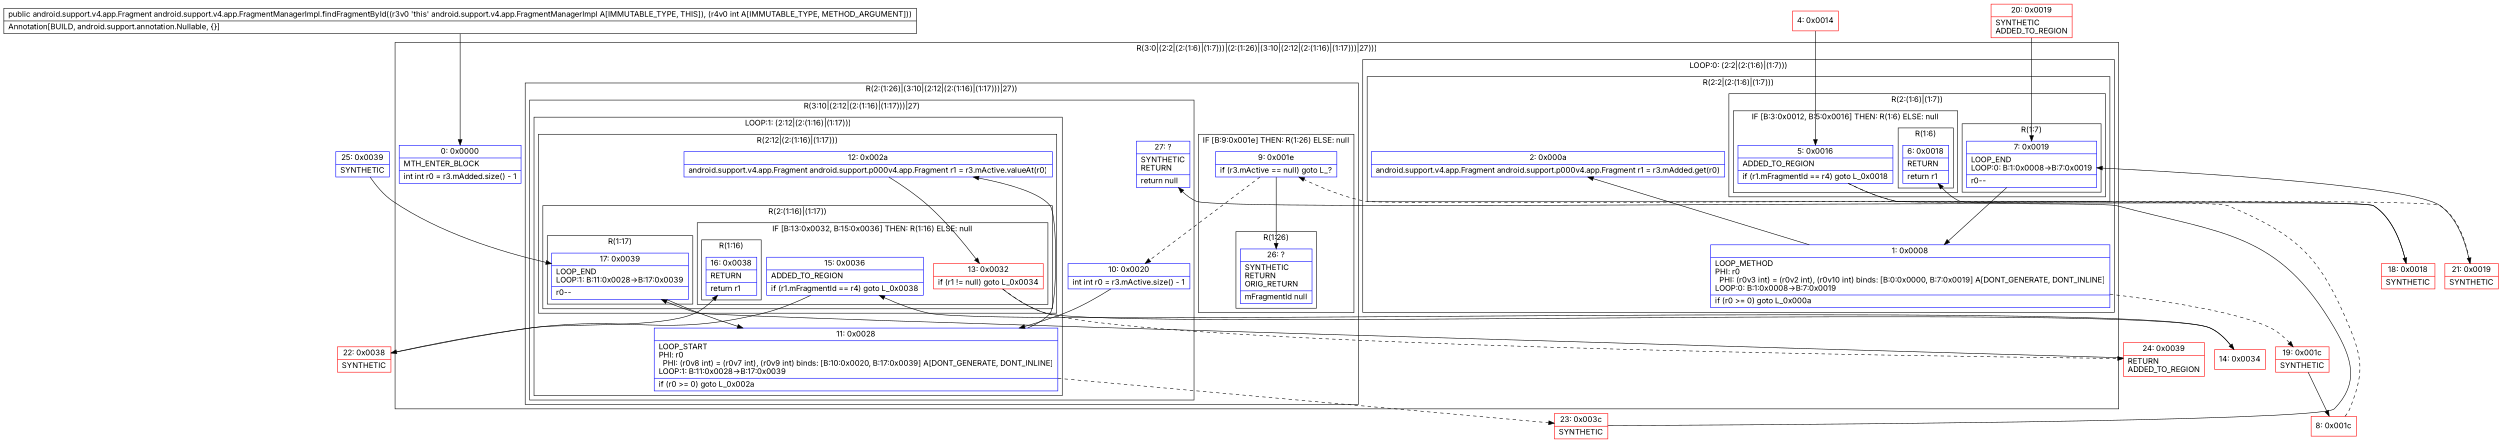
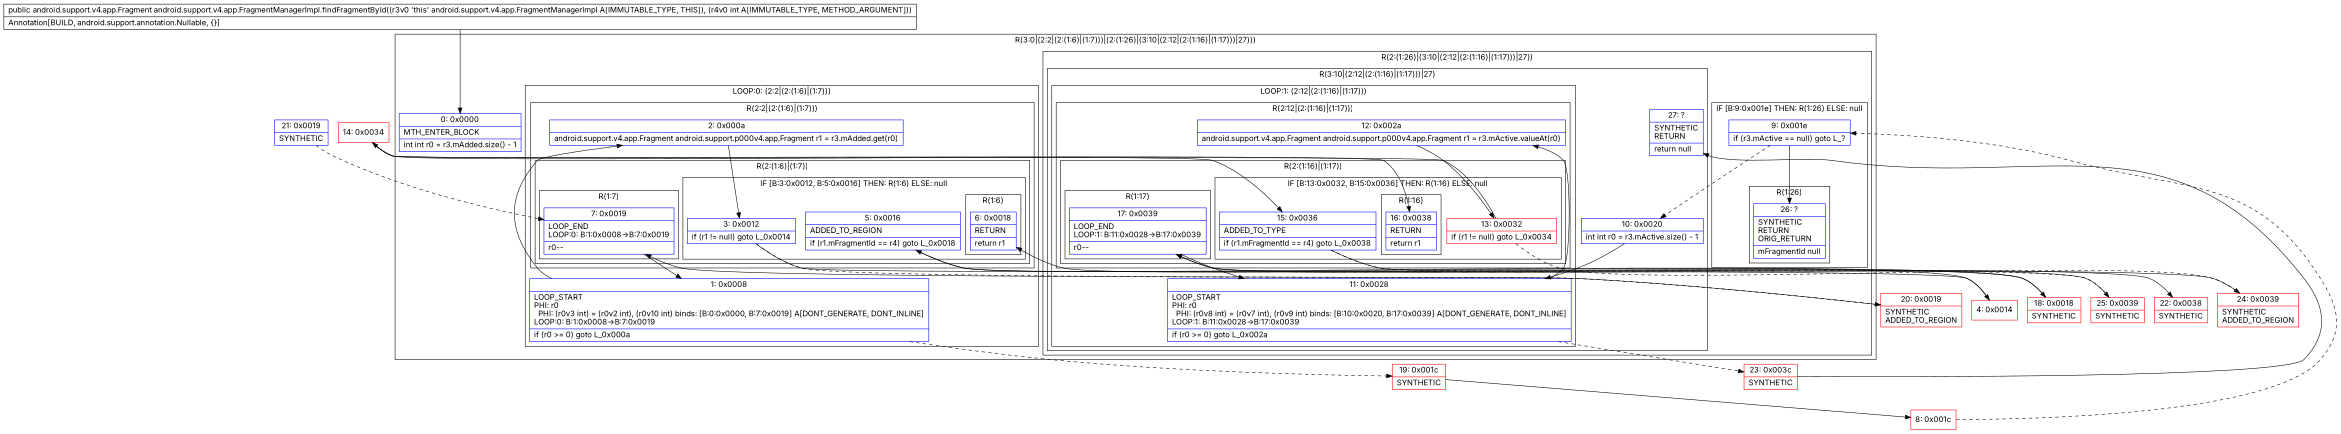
node "25: 0x0039": color blue -> red
edge "21: 0x0019" -> "7: 0x0019": style solid -> dashed
edge "5: 0x0016" -> "21: 0x0019": removed
node "3: 0x0012": added
node "1: 0x0008": text "LOOP_METHOD" -> "LOOP_START"
edge "15: 0x0036" -> "25: 0x0039": added
node "15: 0x0036": text "ADDED_TO_REGION" -> "ADDED_TO_TYPE"
node "21: 0x0019": color red -> blue
edge "22: 0x0038" -> "16: 0x0038": now "14: 0x0034" -> "16: 0x0038"
node "24: 0x0039": text "RETURN" -> "SYNTHETIC"
